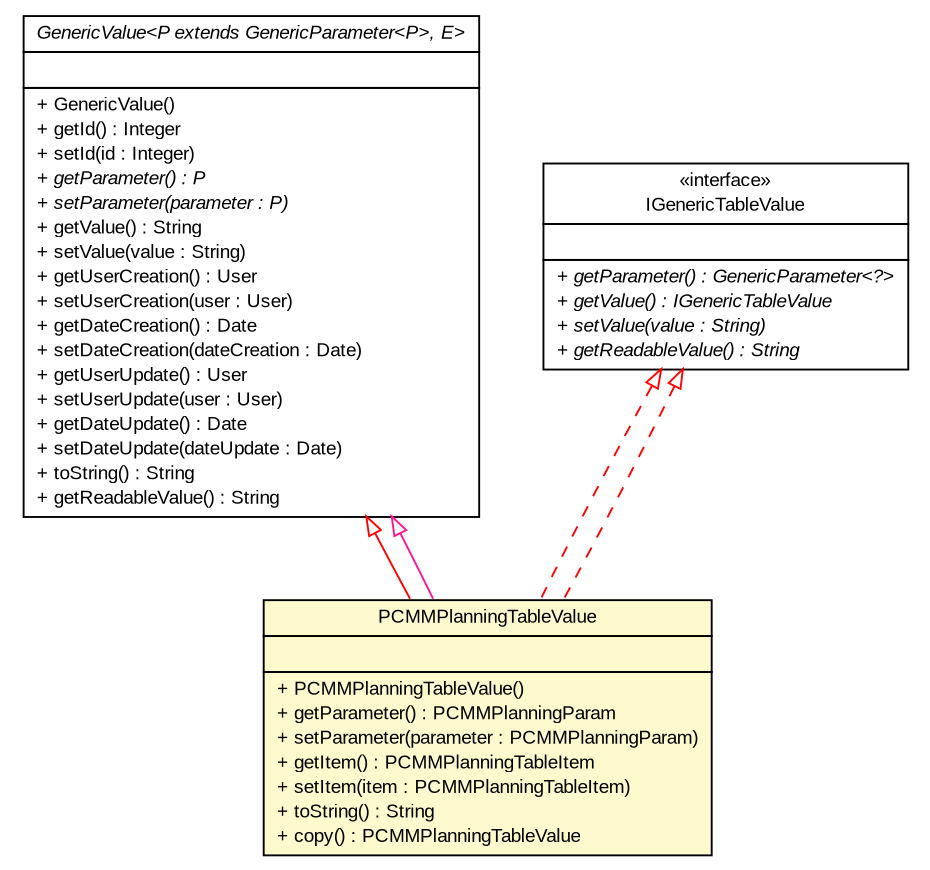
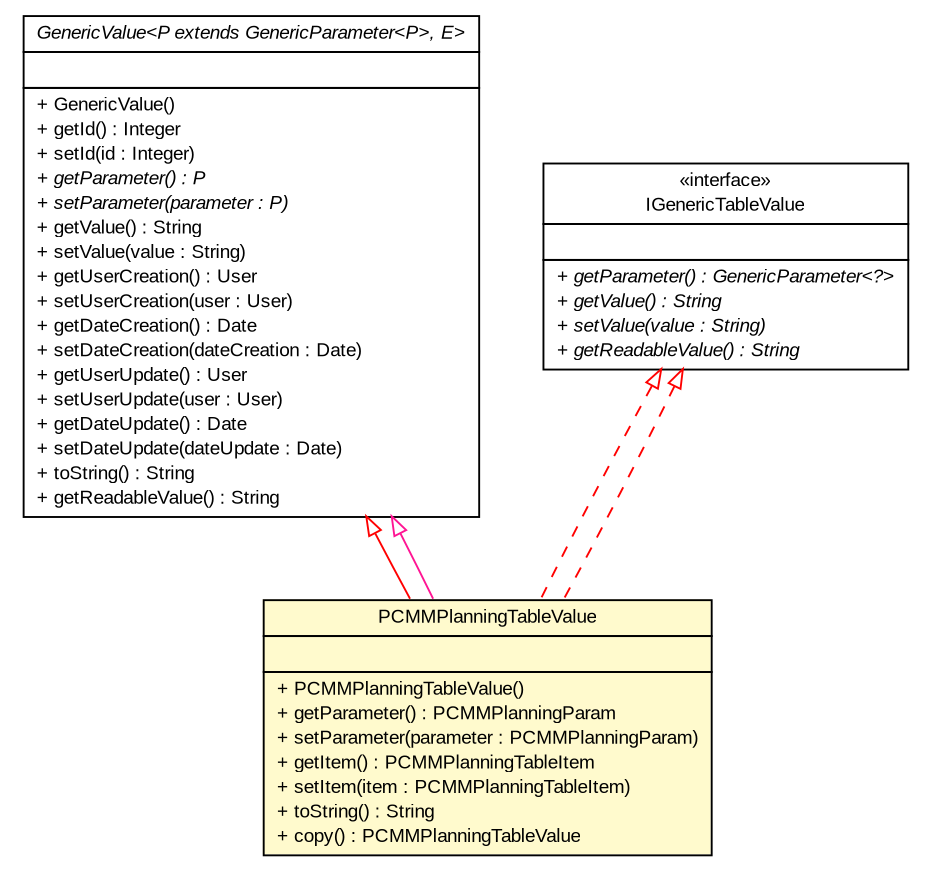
node "IGenericTableValue": text "+ getValue() : IGenericTableValue" -> "+ getValue() : String"
